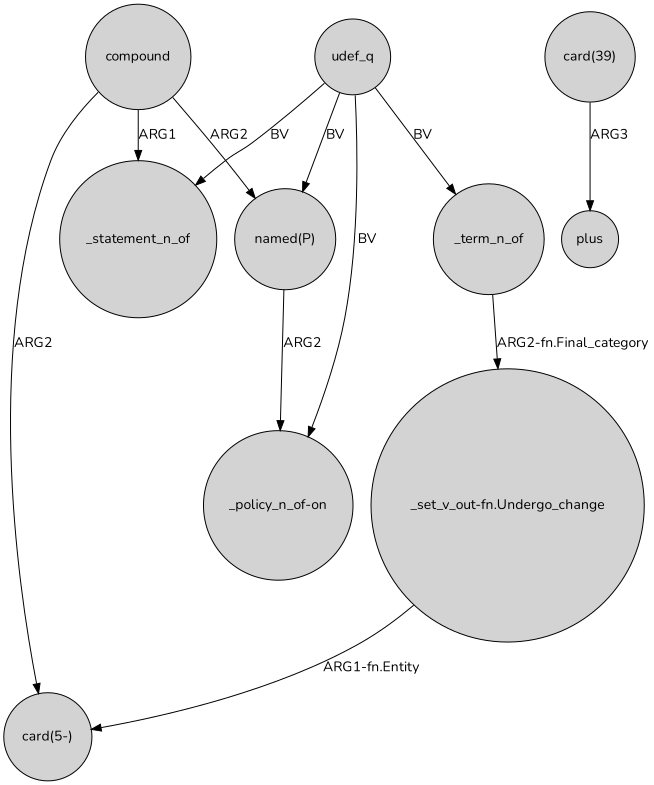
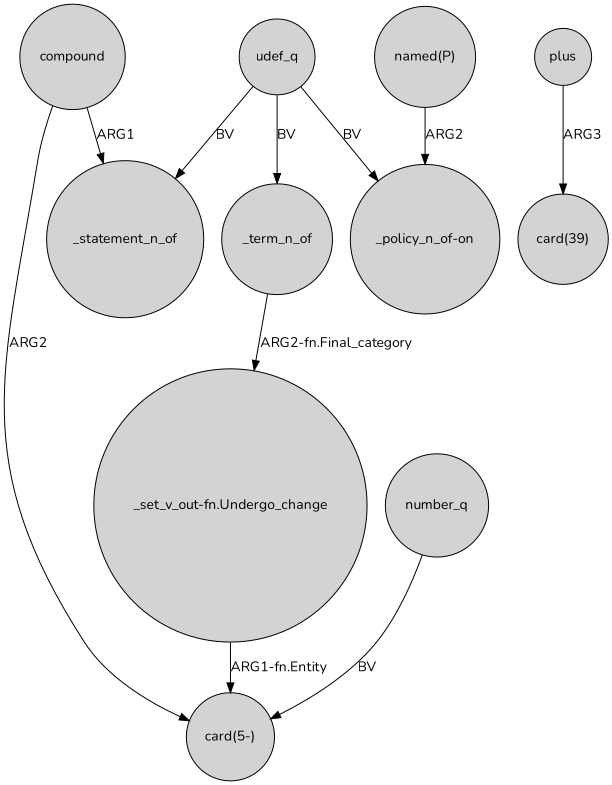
edge "udef_q" -> "named(P)": removed, label "BV"
edge "compound" -> "named(P)": removed, label "ARG2"
edge "card(39)" -> "plus": reversed
node "number_q": added
